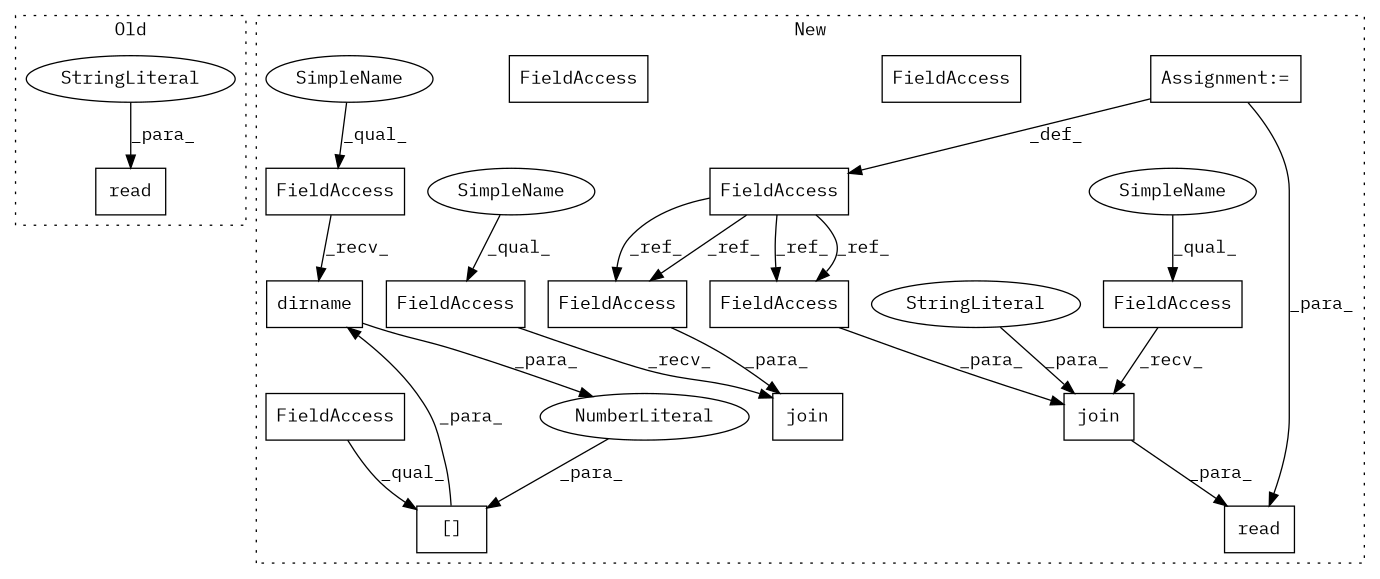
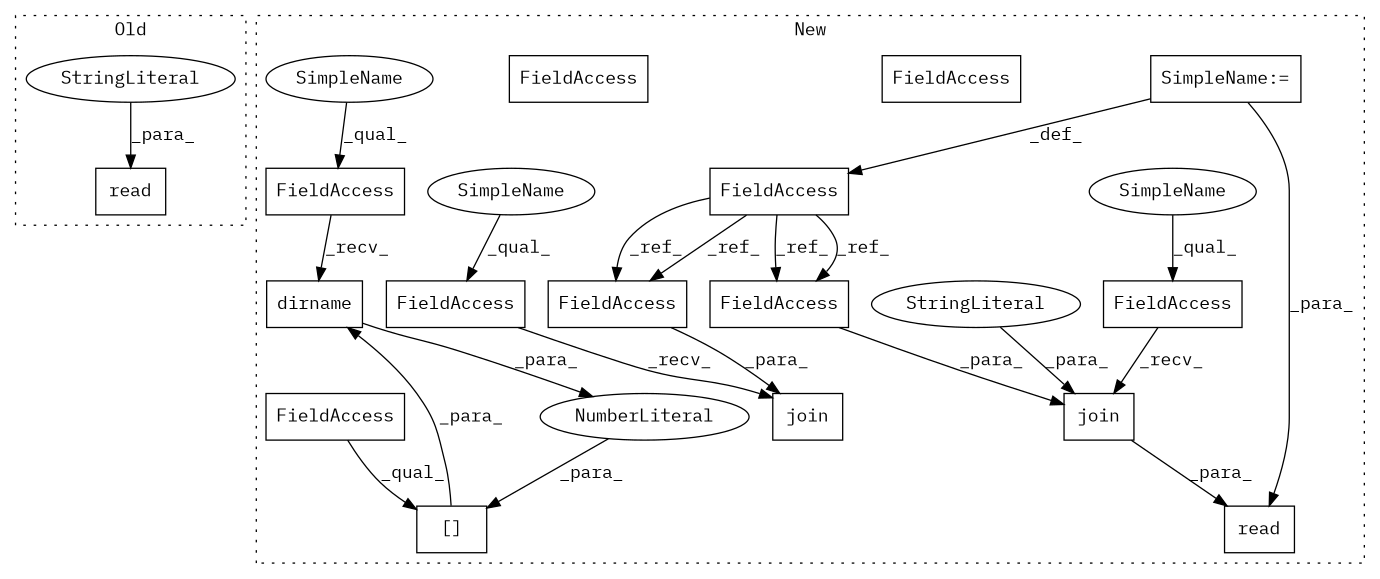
node "Assignment:=": label "Assignment:=" -> "SimpleName:="
